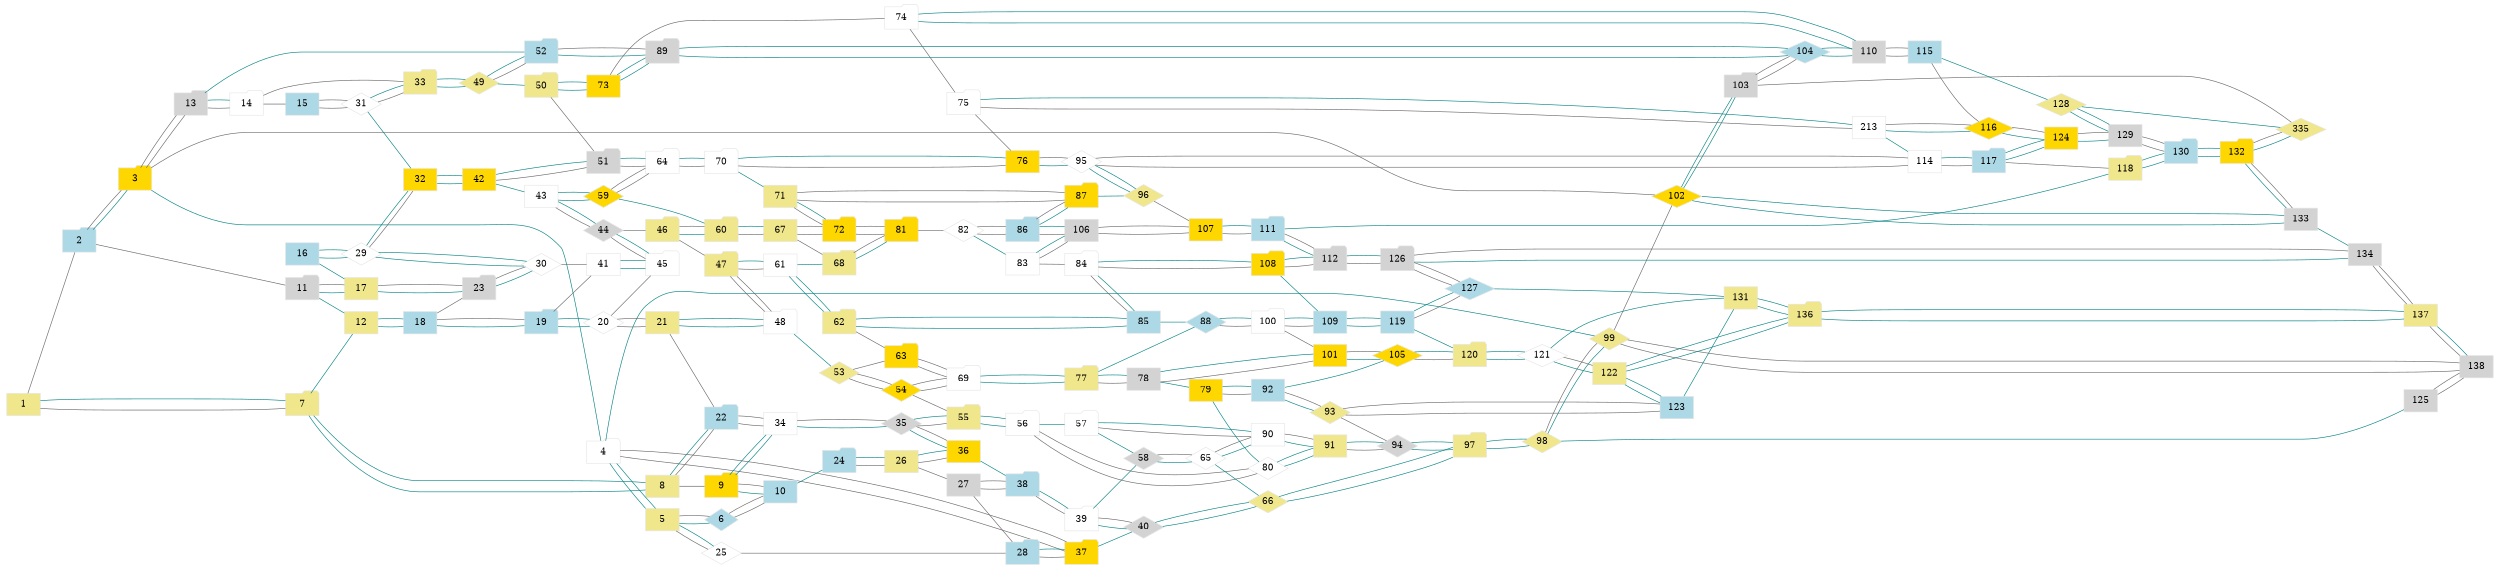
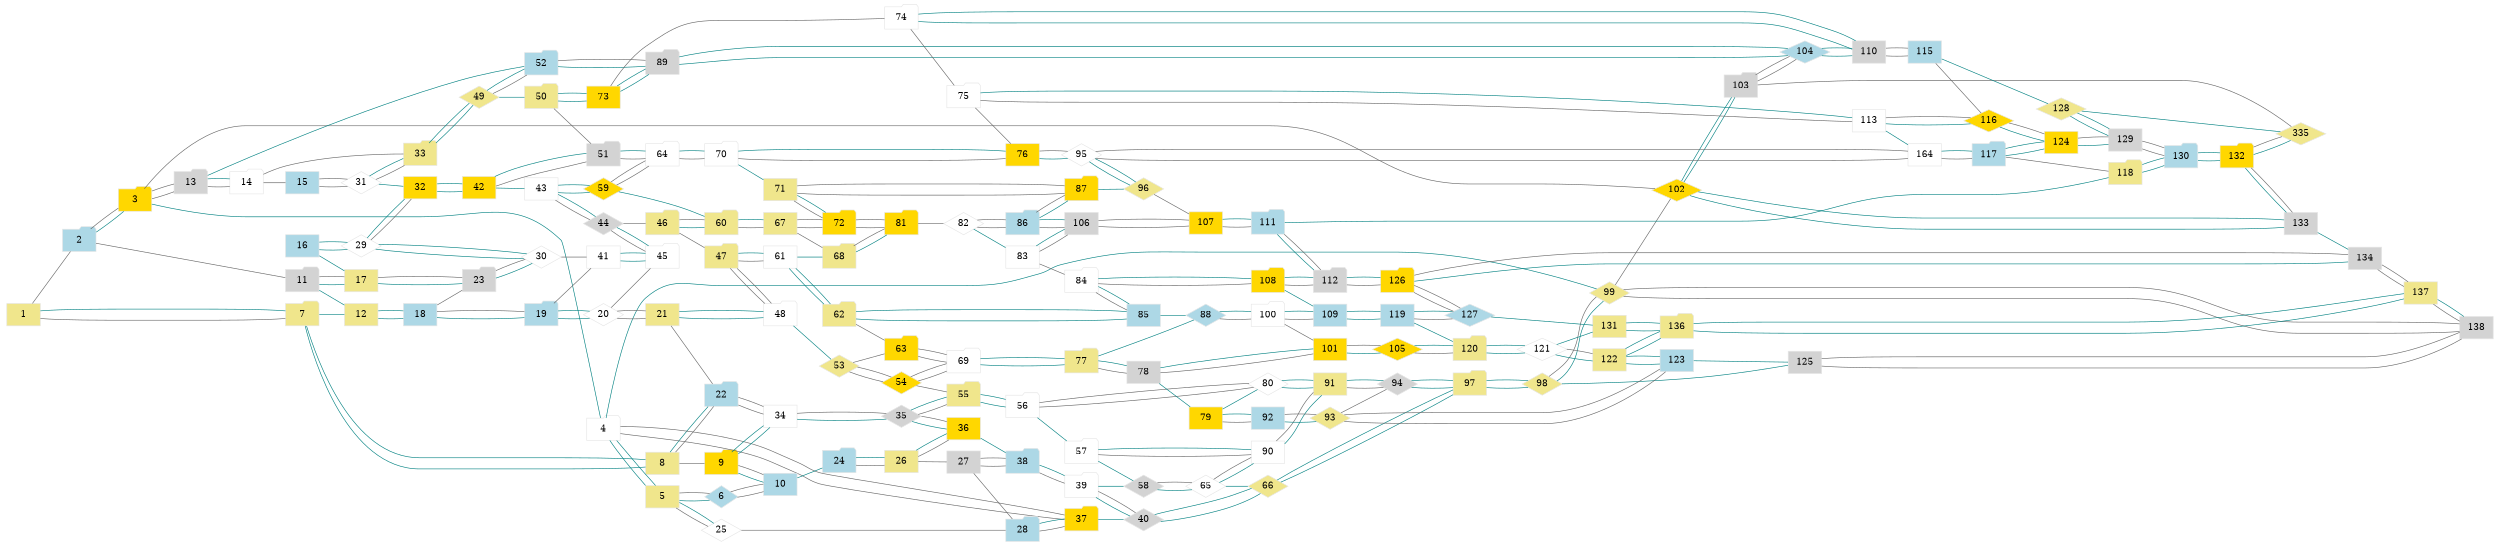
node "213": label "213" -> "113"
node "114": label "114" -> "164"
node "126": fillcolor lightgrey -> gold
edge "131" -- "123": now "125" -- "123"
edge "105" -- "92": removed
